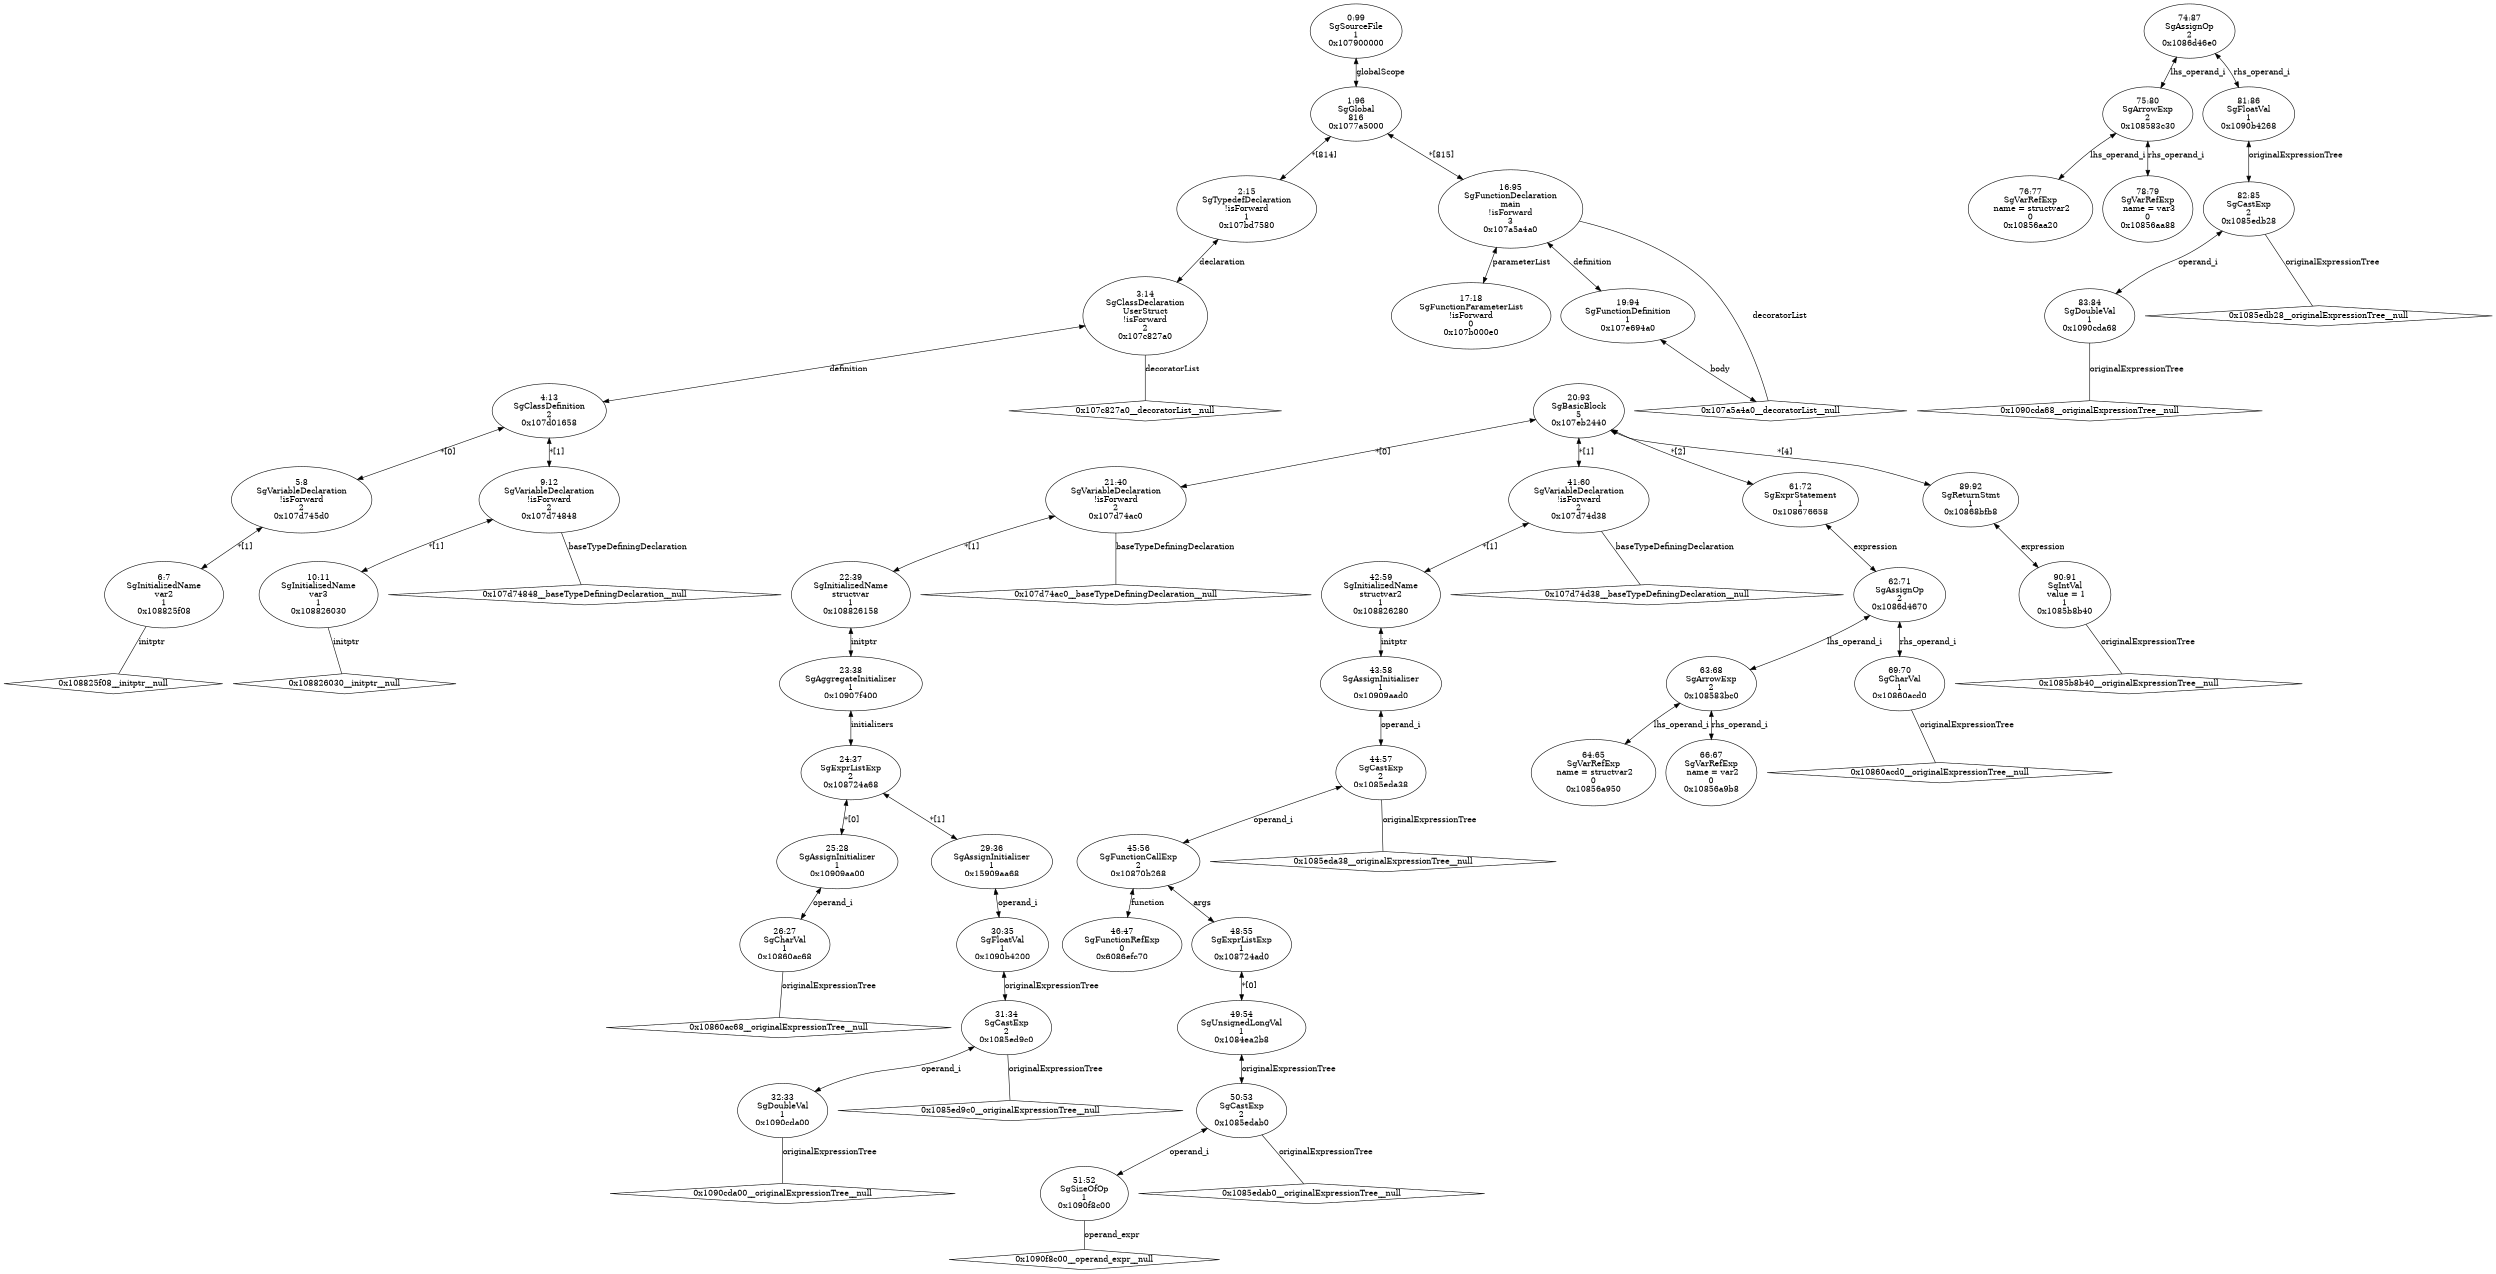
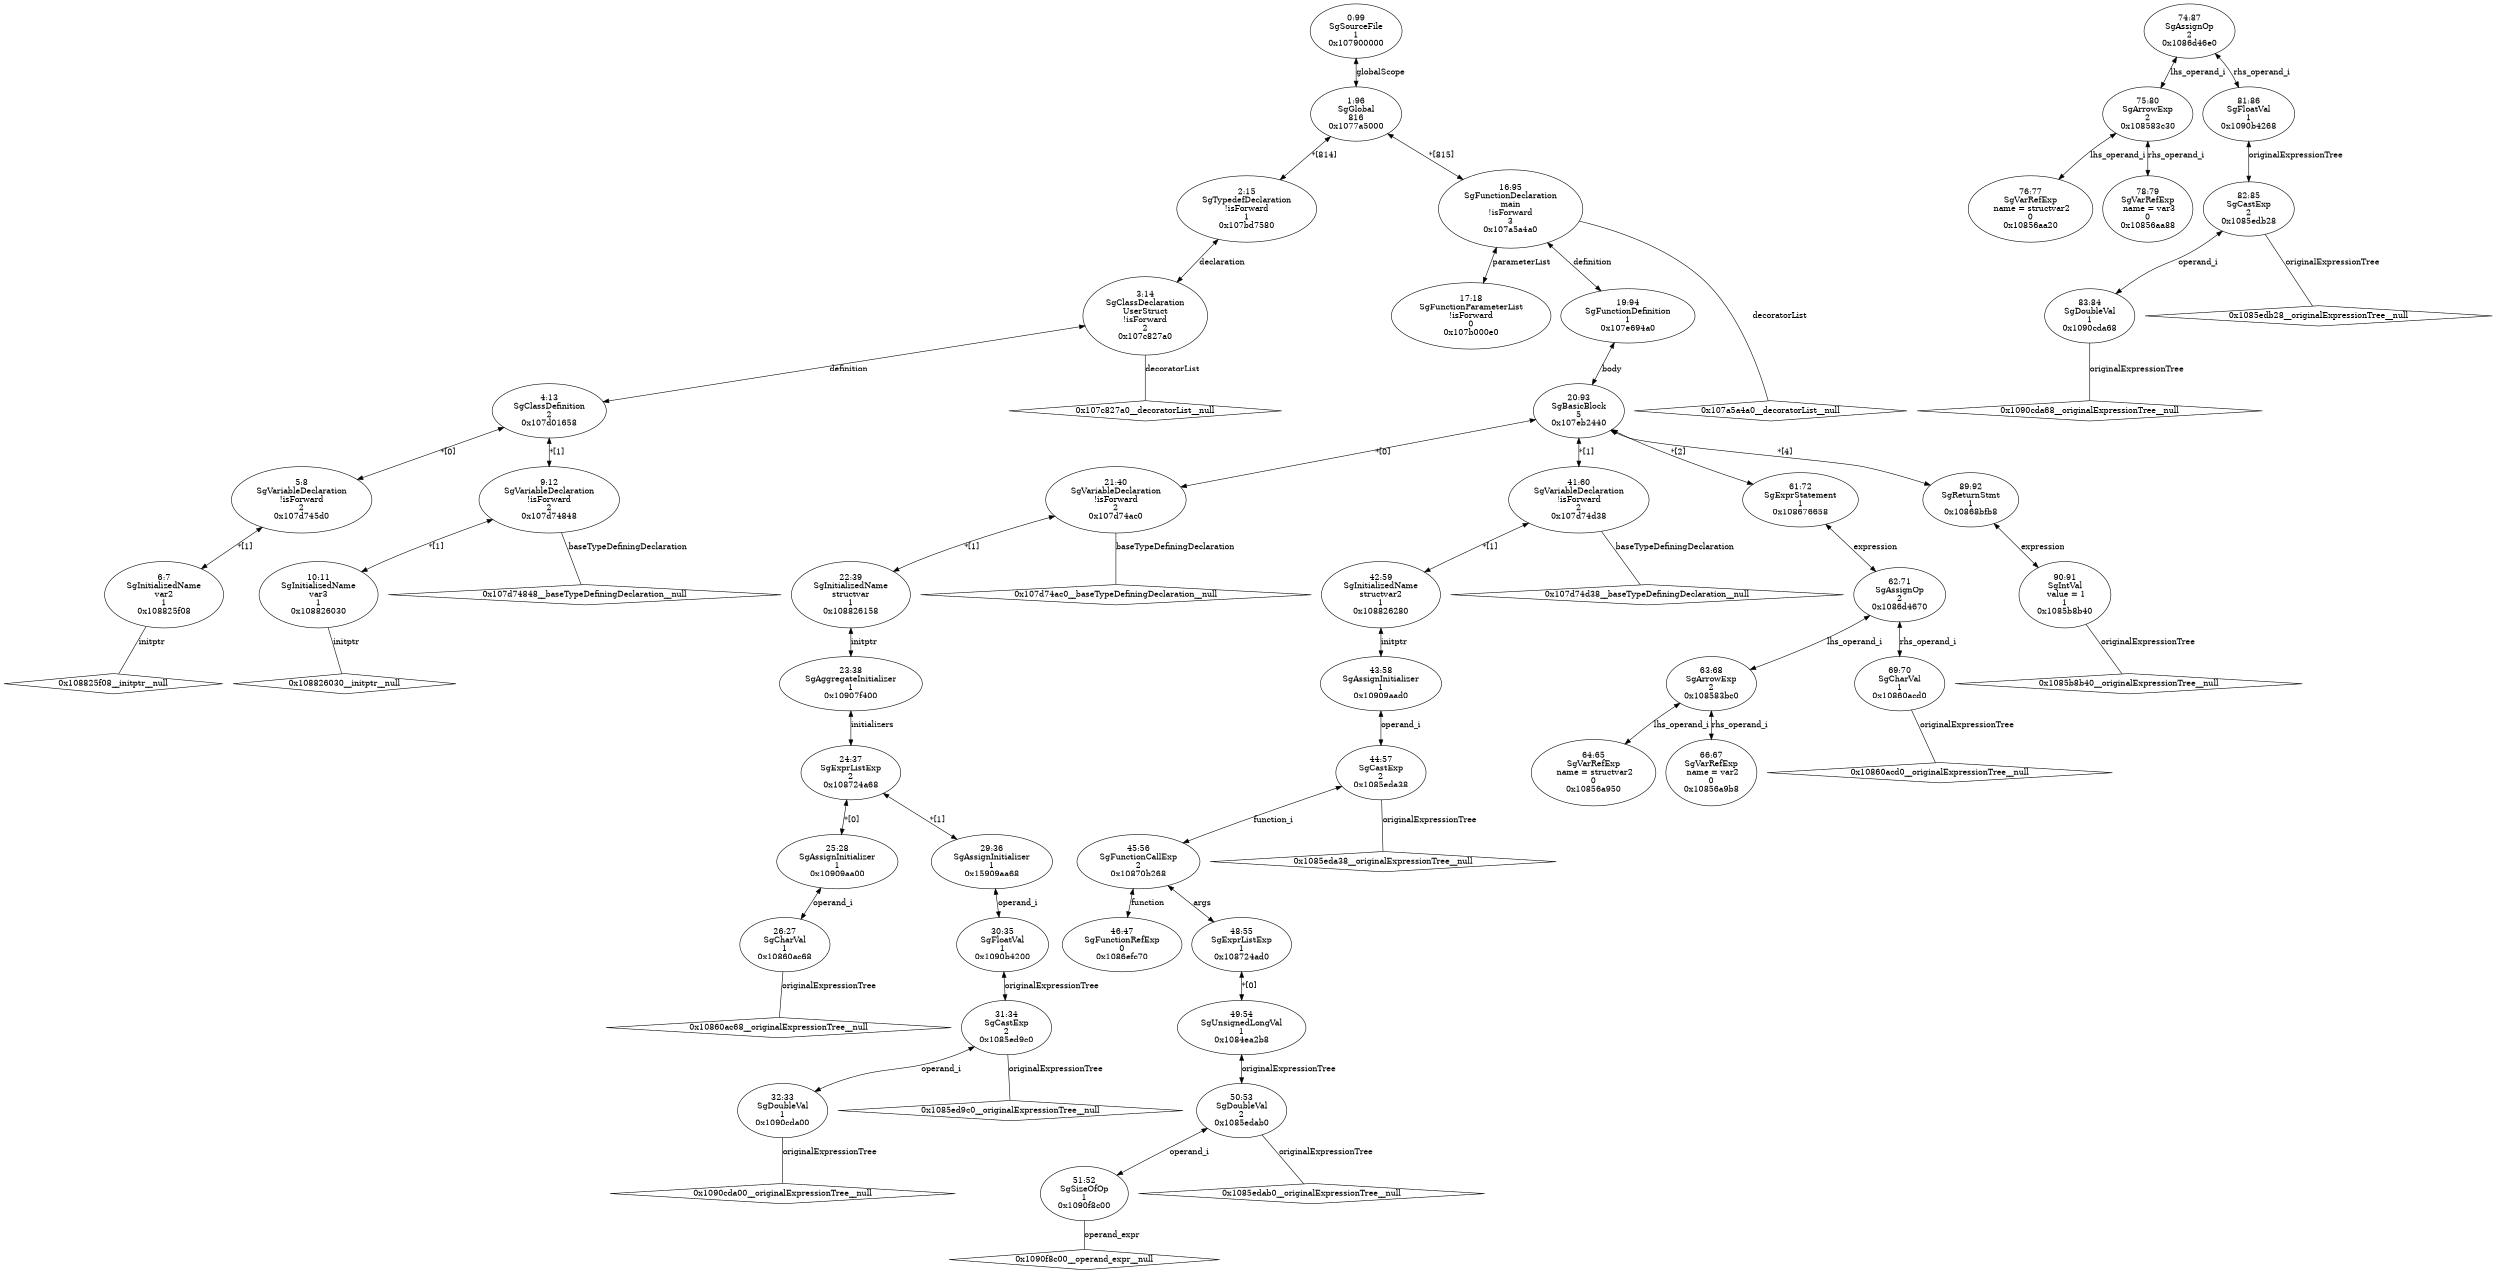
edge "19:94 SgFunctionDefinition 1 0x107e694a0" -- "0x107a5a4a0__decoratorList__null": now "19:94 SgFunctionDefinition 1 0x107e694a0" -- "20:93 SgBasicBlock 5 0x107eb2440"
edge "44:57 SgCastExp 2 0x1085eda38" -- "45:56 SgFunctionCallExp 2 0x10870b268": label "operand_i" -> "function_i"
node "46:47 SgFunctionRefExp 0 0x6086efc70": label "46:47 SgFunctionRefExp 0 0x6086efc70" -> "46:47 SgFunctionRefExp 0 0x1086efc70"
node "50:53 SgCastExp 2 0x1085edab0": label "50:53 SgCastExp 2 0x1085edab0" -> "50:53 SgDoubleVal 2 0x1085edab0"
